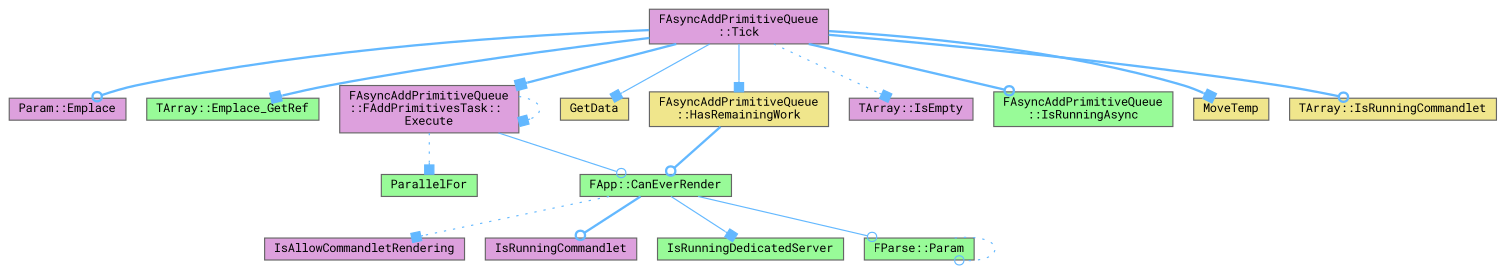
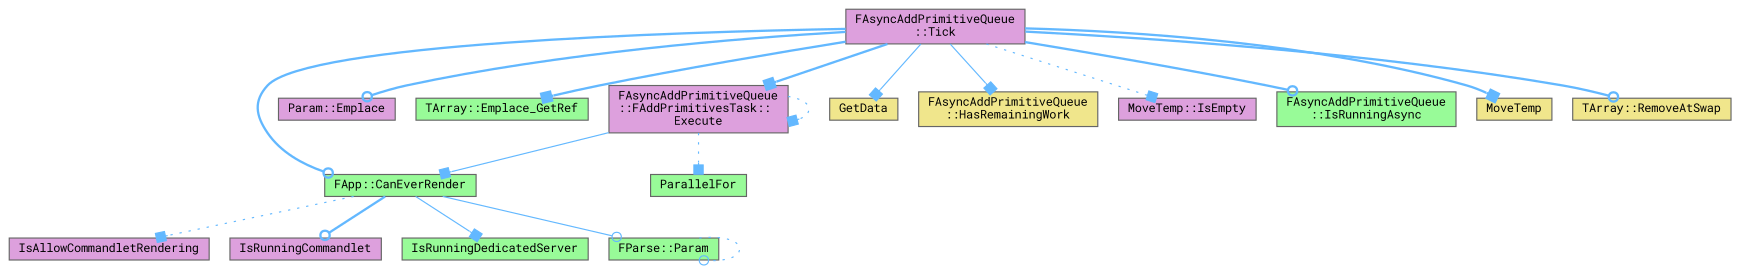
node "TArray::IsEmpty": label "TArray::IsEmpty" -> "MoveTemp::IsEmpty"
node "TArray::IsRunningCommandlet": label "TArray::IsRunningCommandlet" -> "TArray::RemoveAtSwap"
edge "FAsyncAddPrimitiveQueue ::HasRemainingWork" -> "FApp::CanEverRender": now "FAsyncAddPrimitiveQueue ::Tick" -> "FApp::CanEverRender"
edge "FAsyncAddPrimitiveQueue ::FAddPrimitivesTask:: Execute" -> "FApp::CanEverRender": arrowhead odot -> box
